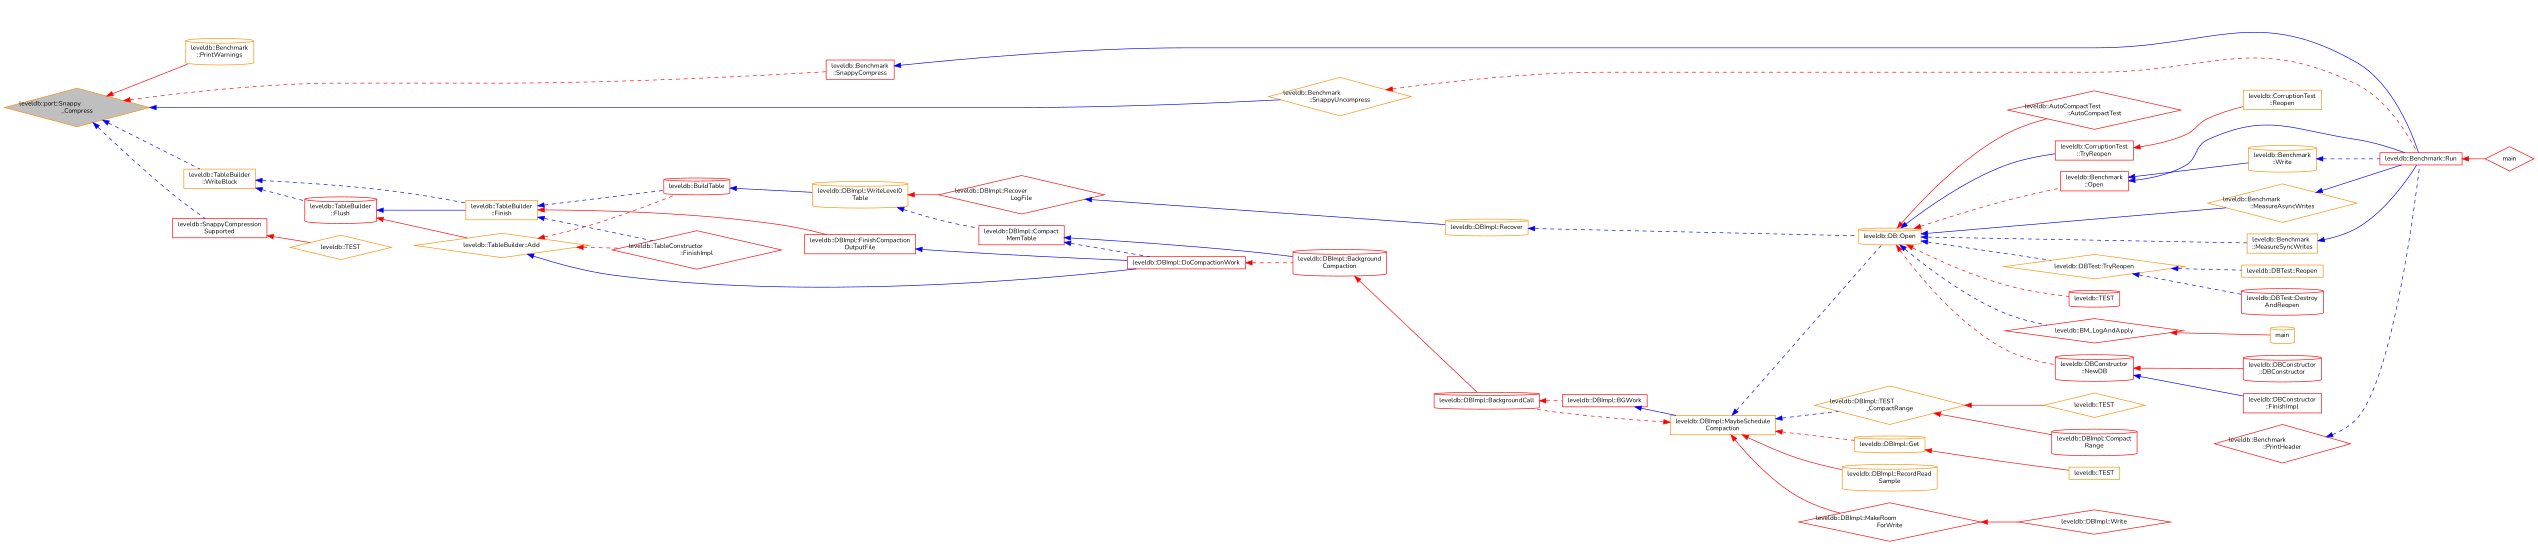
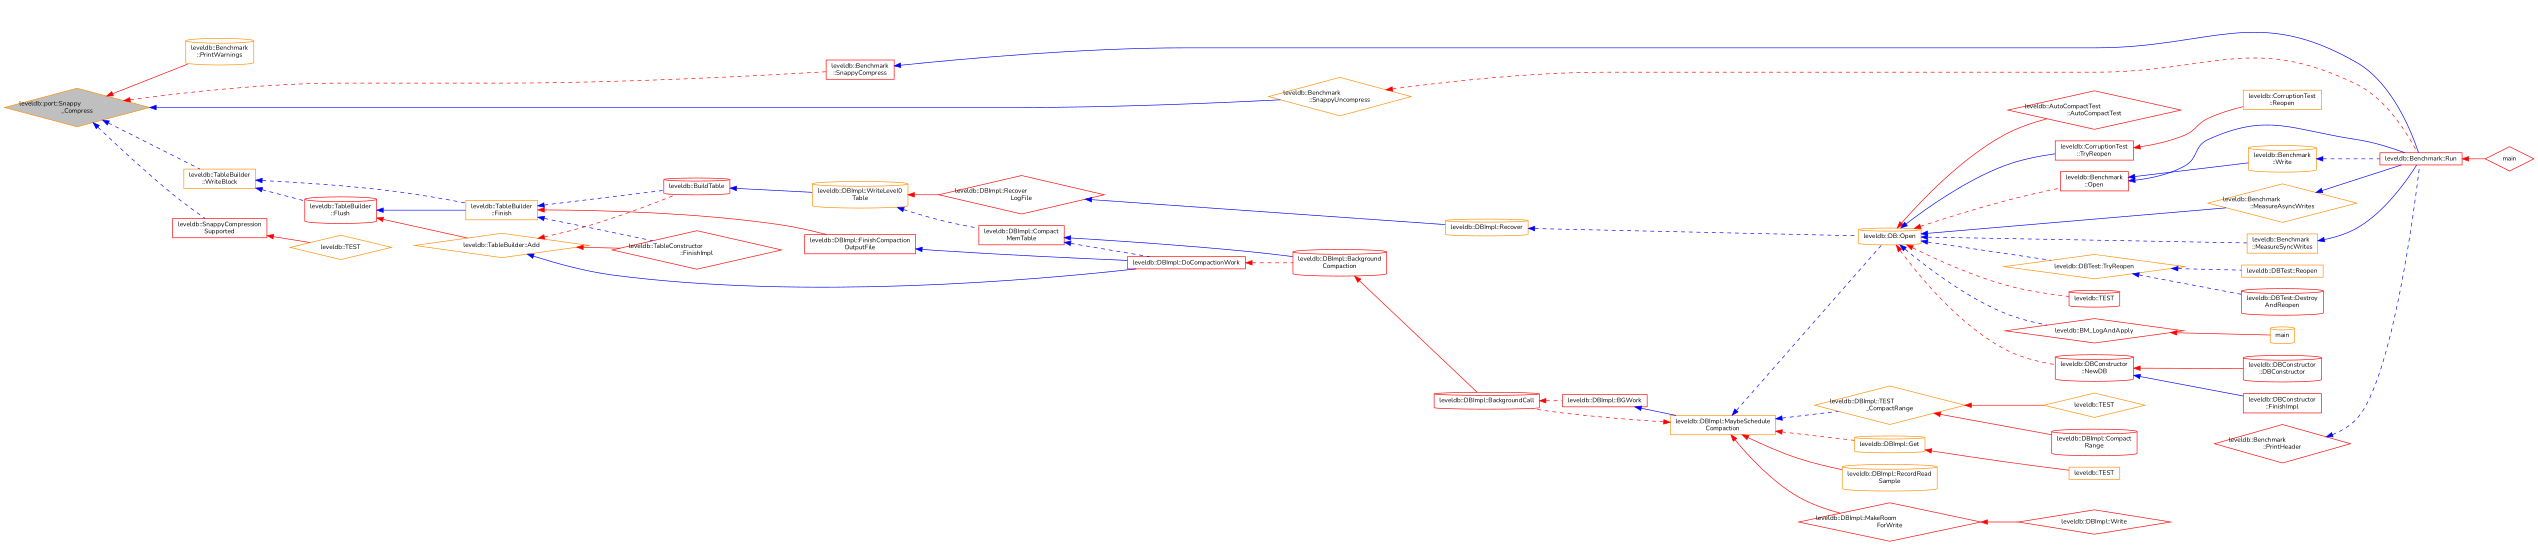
edge "leveldb::TableConstructor ::FinishImpl" -> "leveldb::TableBuilder::Add": style dashed -> solid
